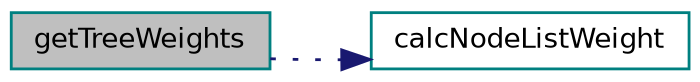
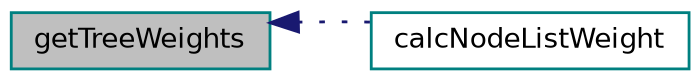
edge "getTreeWeights" -> "calcNodeListWeight": reversed
